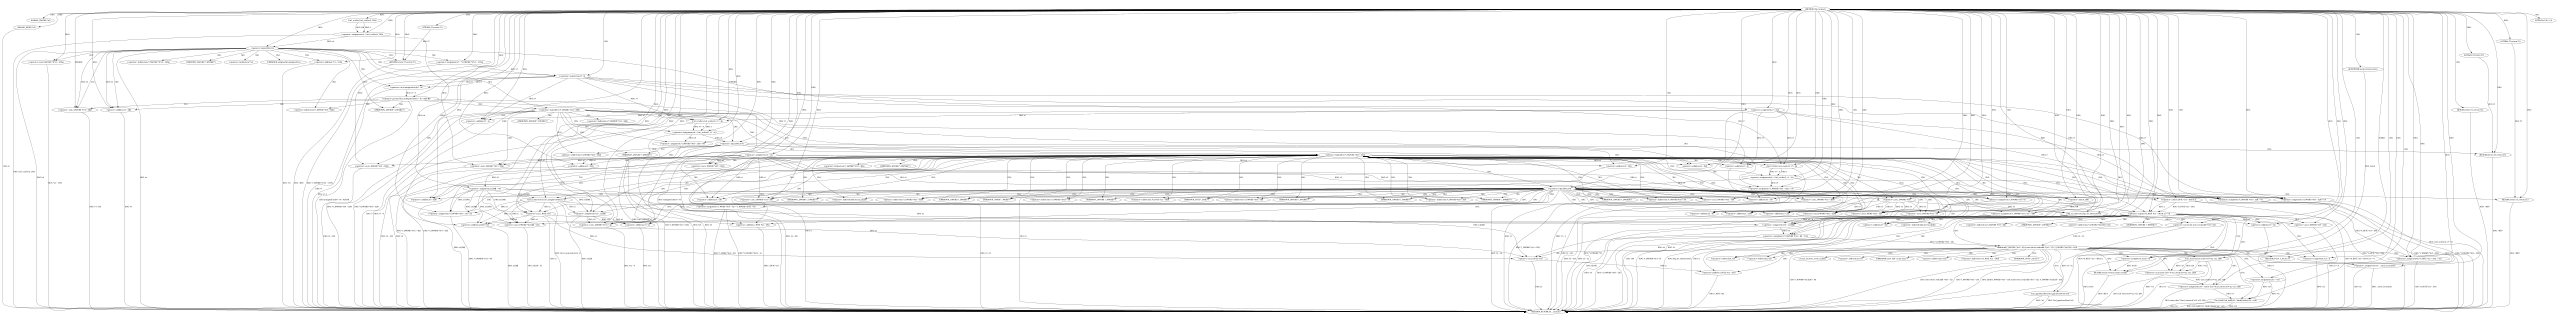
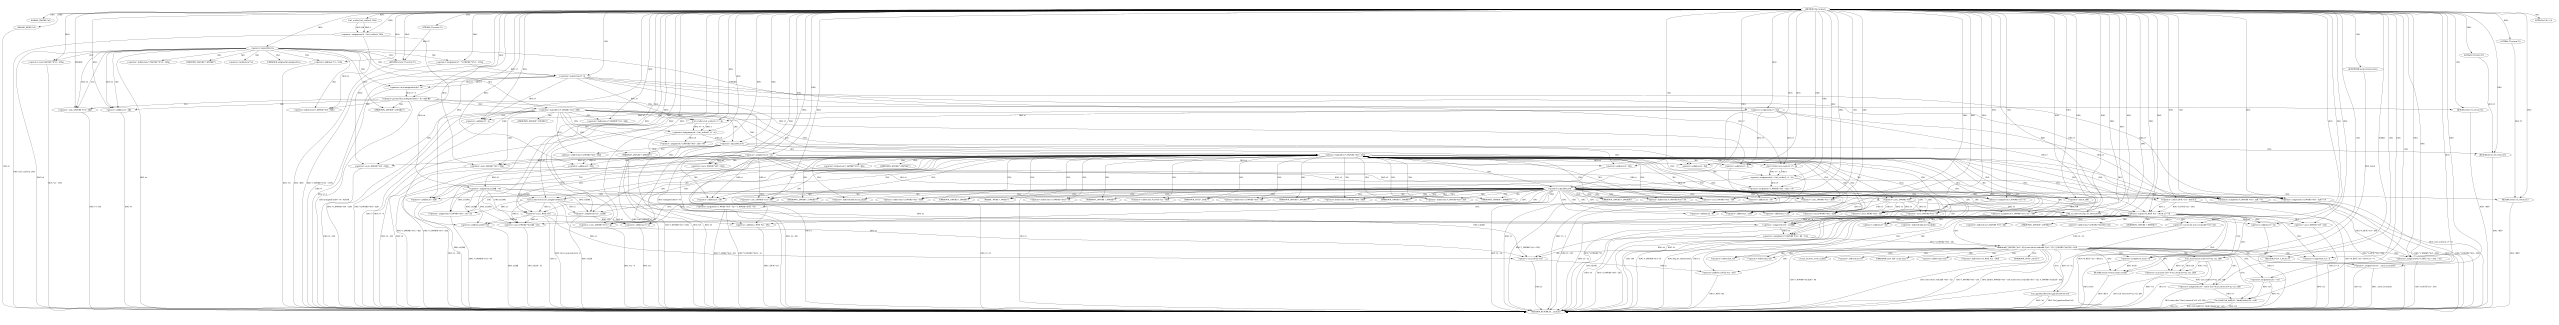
edge "(METHOD,tftp_connect)" -> "(<operator>.assignment,*(_DWORD *)(v5 + 16) = a1)": now "(METHOD,tftp_connect)" -> "(<operator>.indirection,*(_DWORD *)(v5 + 328))"
edge "(<operator>.assignment,v4 = Curl_ccalloc(1, 336))" -> "(<operator>.logicalNot,!v4)": now "(<operator>.assignment,v4 = Curl_ccalloc(1, 336))" -> "(<operator>.indirection,*(_DWORD *)(v4 + 328))"
edge "(<operator>.greaterThan,(unsigned int)(v7 - 8) > 0xFFB0)" -> "(<operator>.assignment,*(_DWORD *)(v5 + 332) = v9)": now "(<operator>.greaterThan,(unsigned int)(v7 - 8) > 0xFFB0)" -> "(RETURN,return 71;,return 71;)"
node "(UNKNOWN,_WORD *,_WORD *)": label "(UNKNOWN,_WORD *,_WORD *)" -> "(PARAM,_WORD *,_WORD *)"
node "(<operator>.indirection,*(_DWORD *)(v5 + 320))": added
edge "(Curl_conncontrol,Curl_assignmentOr(a1, 1))" -> "(<operator>.addition,a1[20] + 16)": removed, label "DDG: a1"
edge "(<operator>.logicalNot,!v9)" -> "(<operator>.addition,v5 + 8)": added, label "CDG:"
edge "(<operator>.cast,(_DWORD *)(v5 + 324))" -> "(METHOD_RETURN,int __fastcall)": now "(<operator>.addition,v5 + 320)" -> "(METHOD_RETURN,int __fastcall)"
edge "(<operator>.assignment,v11 = a1[20])" -> "(<operator>.cast,(_DWORD *)(v11 + 4))": removed, label "DDG: v11"
